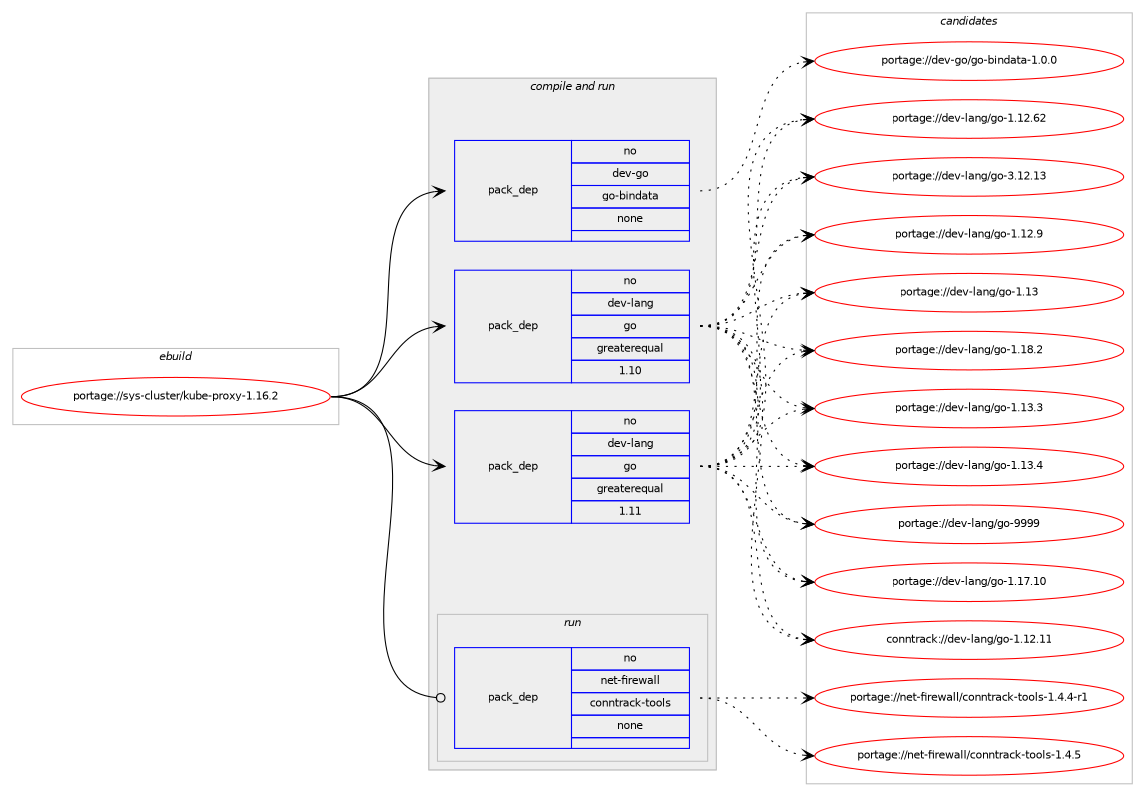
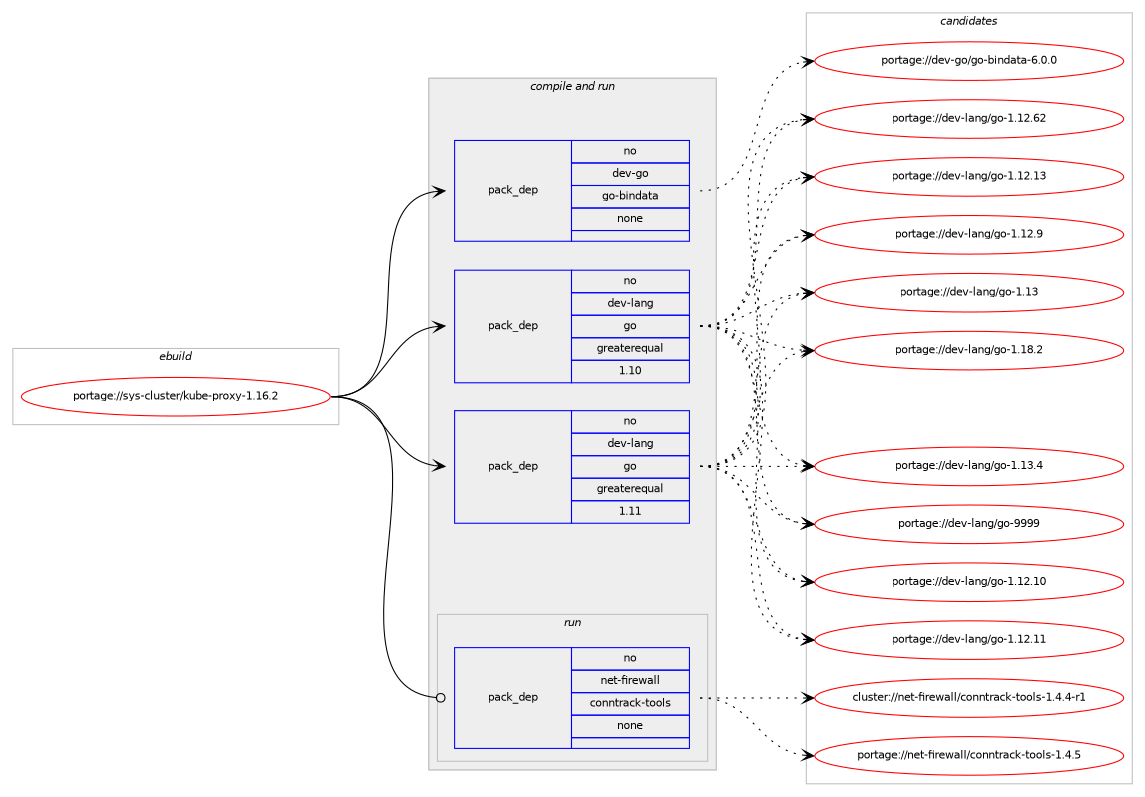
node "portage://dev-go/go-bindata-1.0.0": label "portage://dev-go/go-bindata-1.0.0" -> "portage://dev-go/go-bindata-6.0.0"
node "portage://dev-lang/go-3.12.13": label "portage://dev-lang/go-3.12.13" -> "portage://dev-lang/go-1.12.13"
node "portage://dev-lang/go-1.13.3": removed
node "portage://dev-lang/go-1.17.10": label "portage://dev-lang/go-1.17.10" -> "portage://dev-lang/go-1.12.10"
node "conntrack://dev-lang/go-1.12.11": label "conntrack://dev-lang/go-1.12.11" -> "portage://dev-lang/go-1.12.11"
node "portage://net-firewall/conntrack-tools-1.4.4-r1": label "portage://net-firewall/conntrack-tools-1.4.4-r1" -> "cluster://net-firewall/conntrack-tools-1.4.4-r1"
